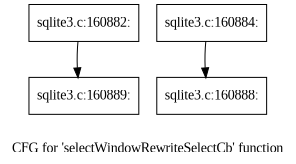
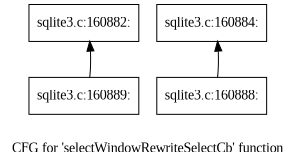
edge "sqlite3.c:160882:" -> "sqlite3.c:160889:": reversed
edge "sqlite3.c:160884:" -> "sqlite3.c:160888:": reversed
